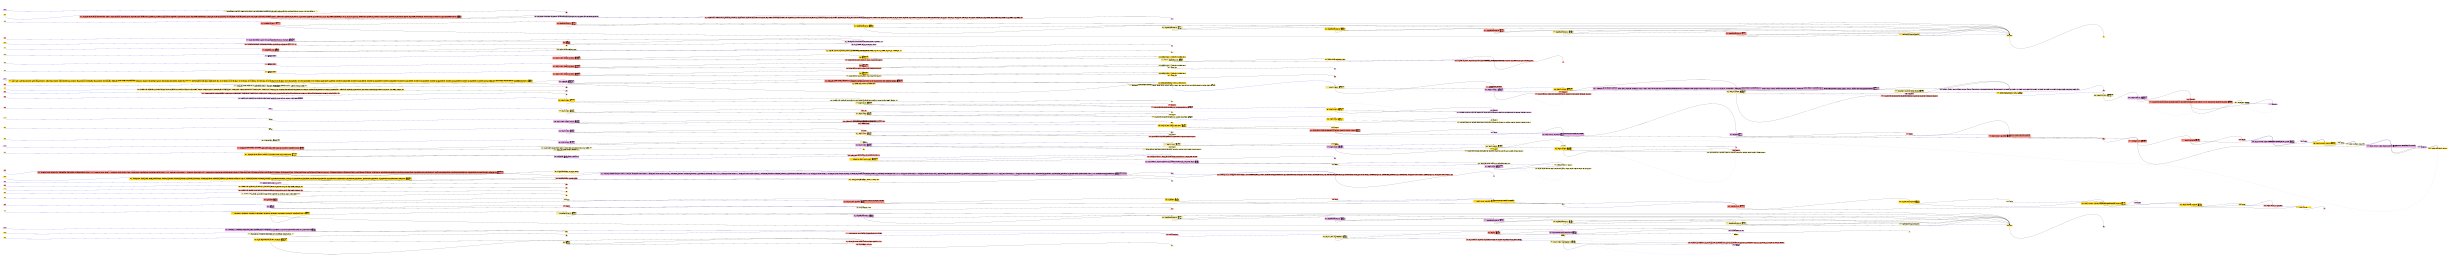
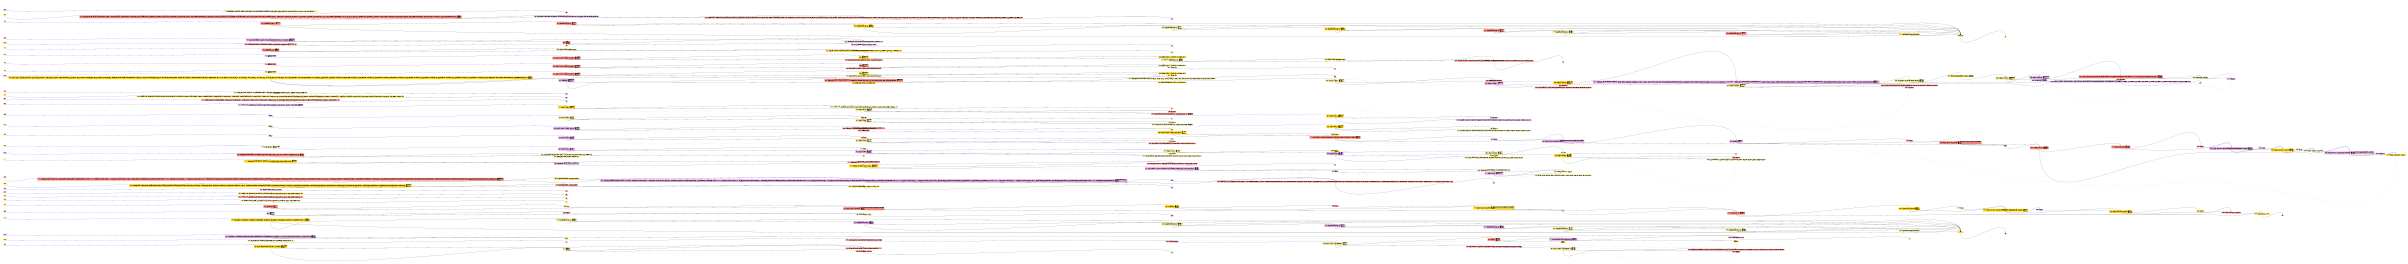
node "<bb 26>:": added
